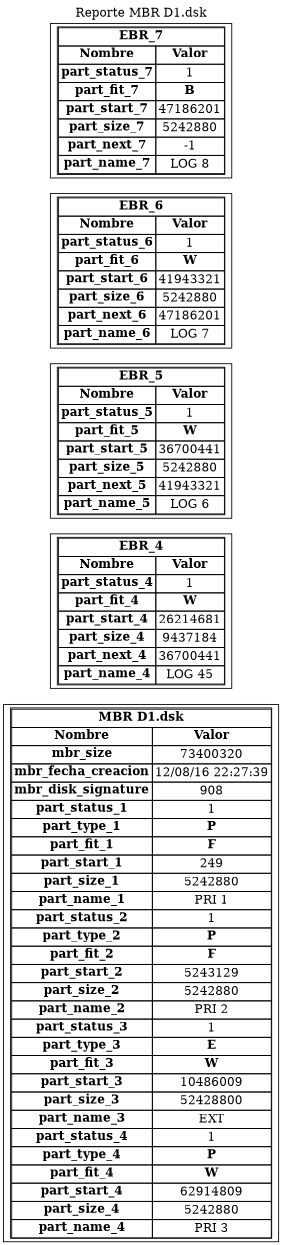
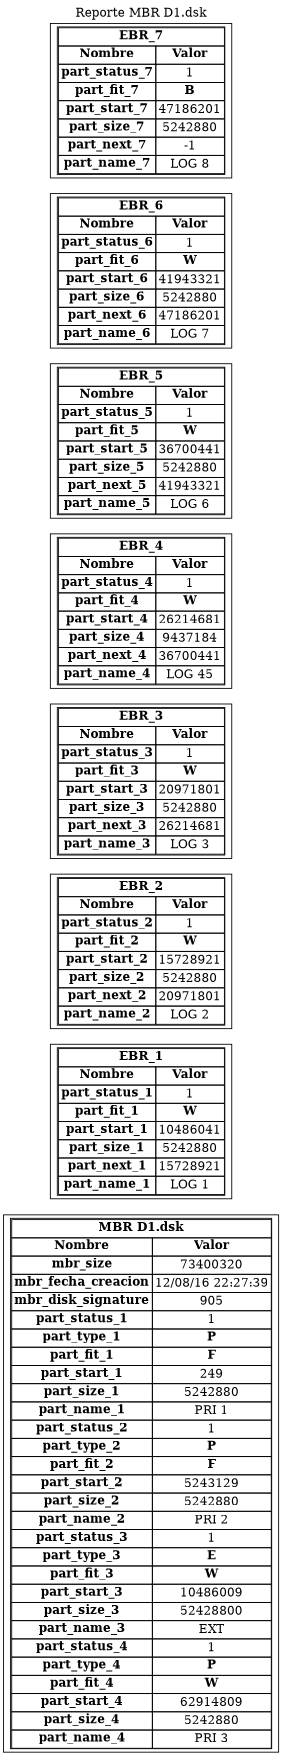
node "EBR_3": added
node "MBR D1.dsk": text "908" -> "905"
node "EBR_2": added
node "EBR_1": added
